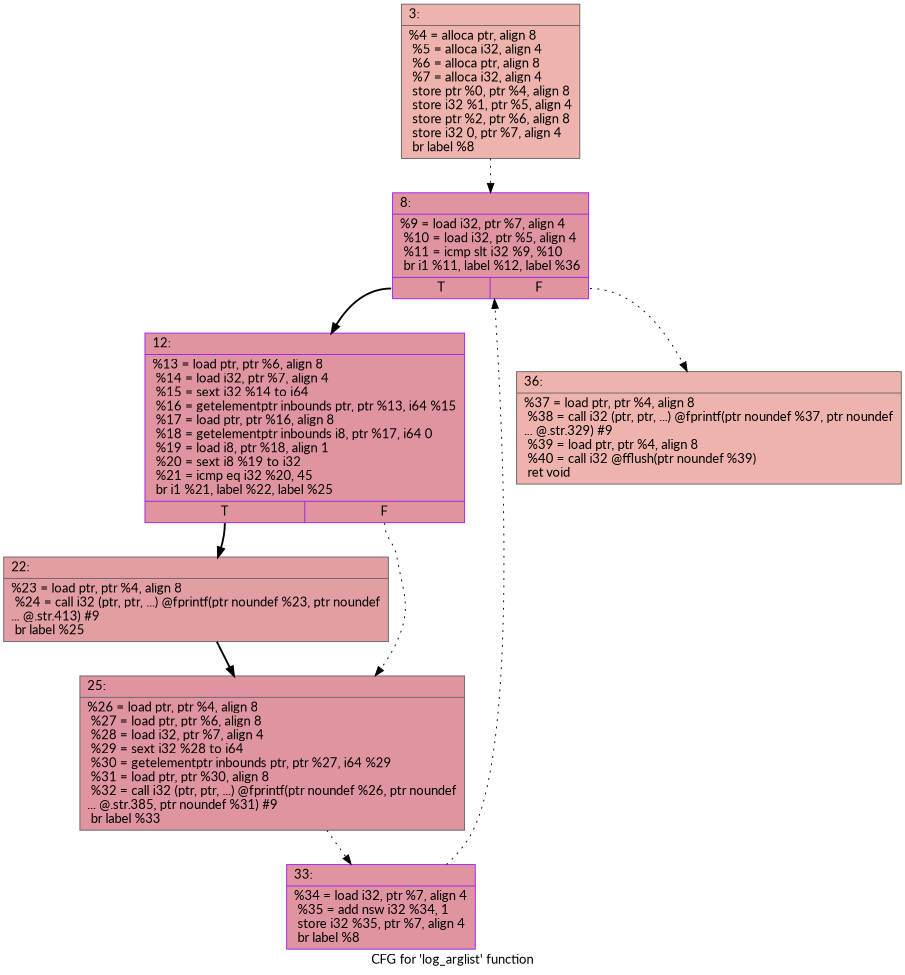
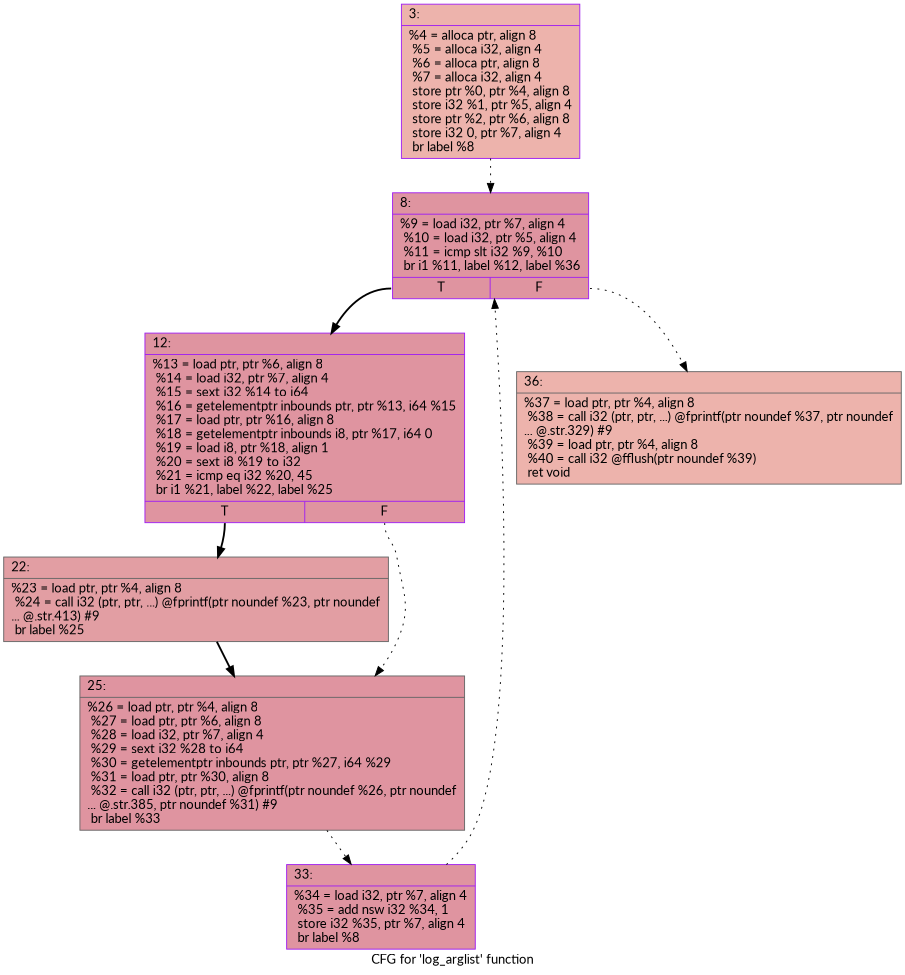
node "3:": color gray40 -> purple
